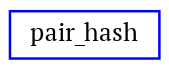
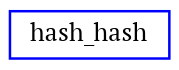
node "pair_hash": label "pair_hash" -> "hash_hash"
